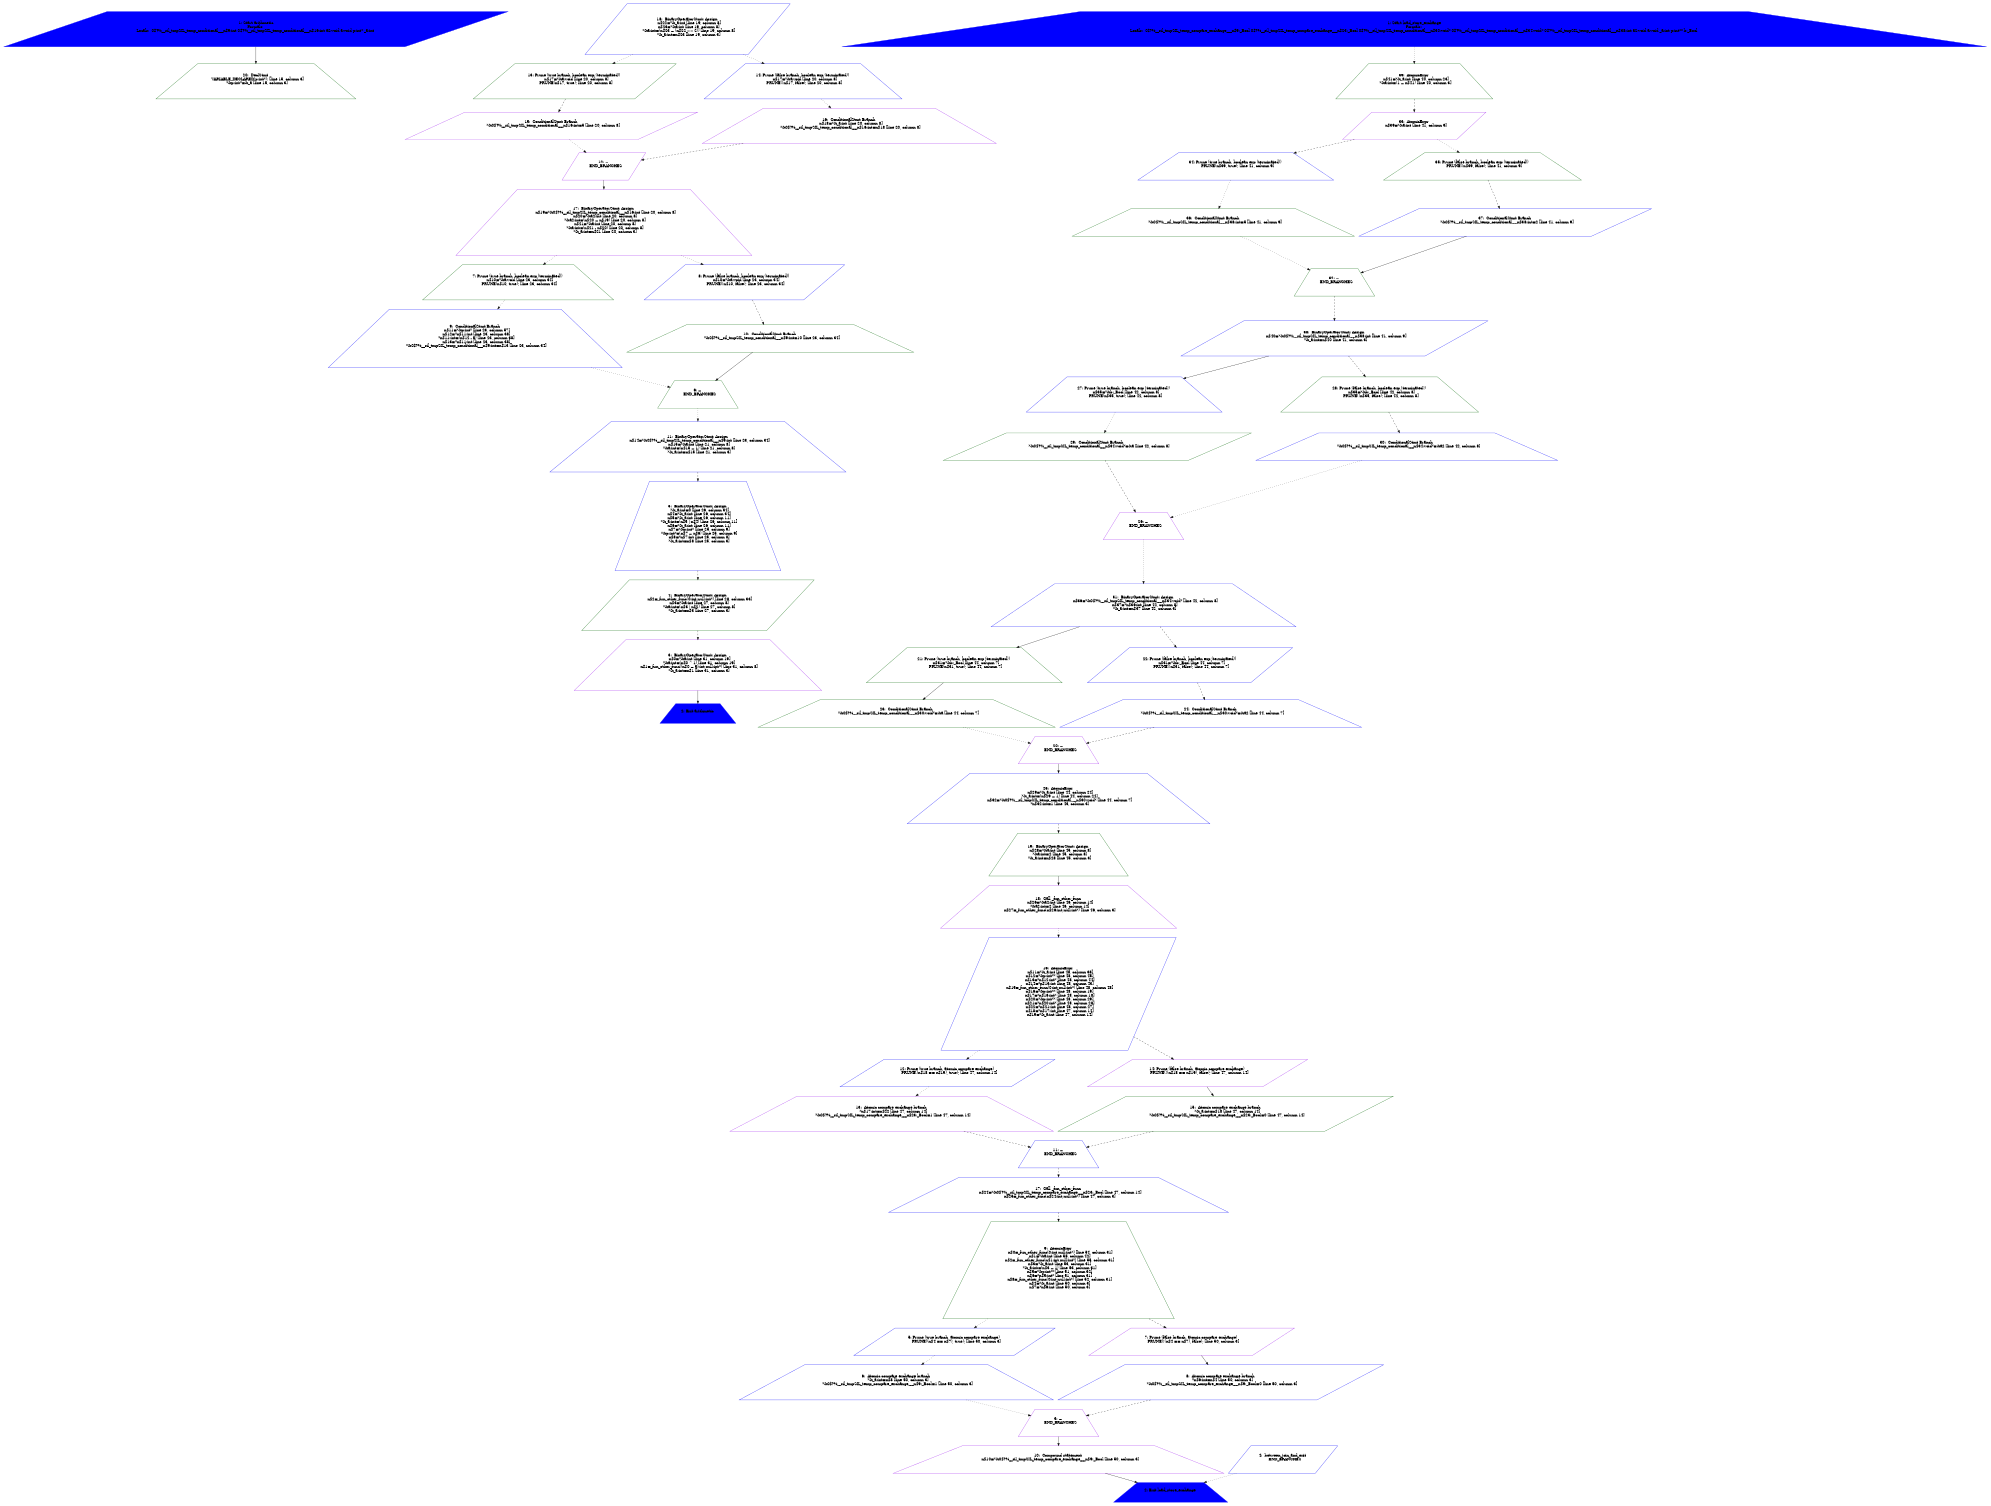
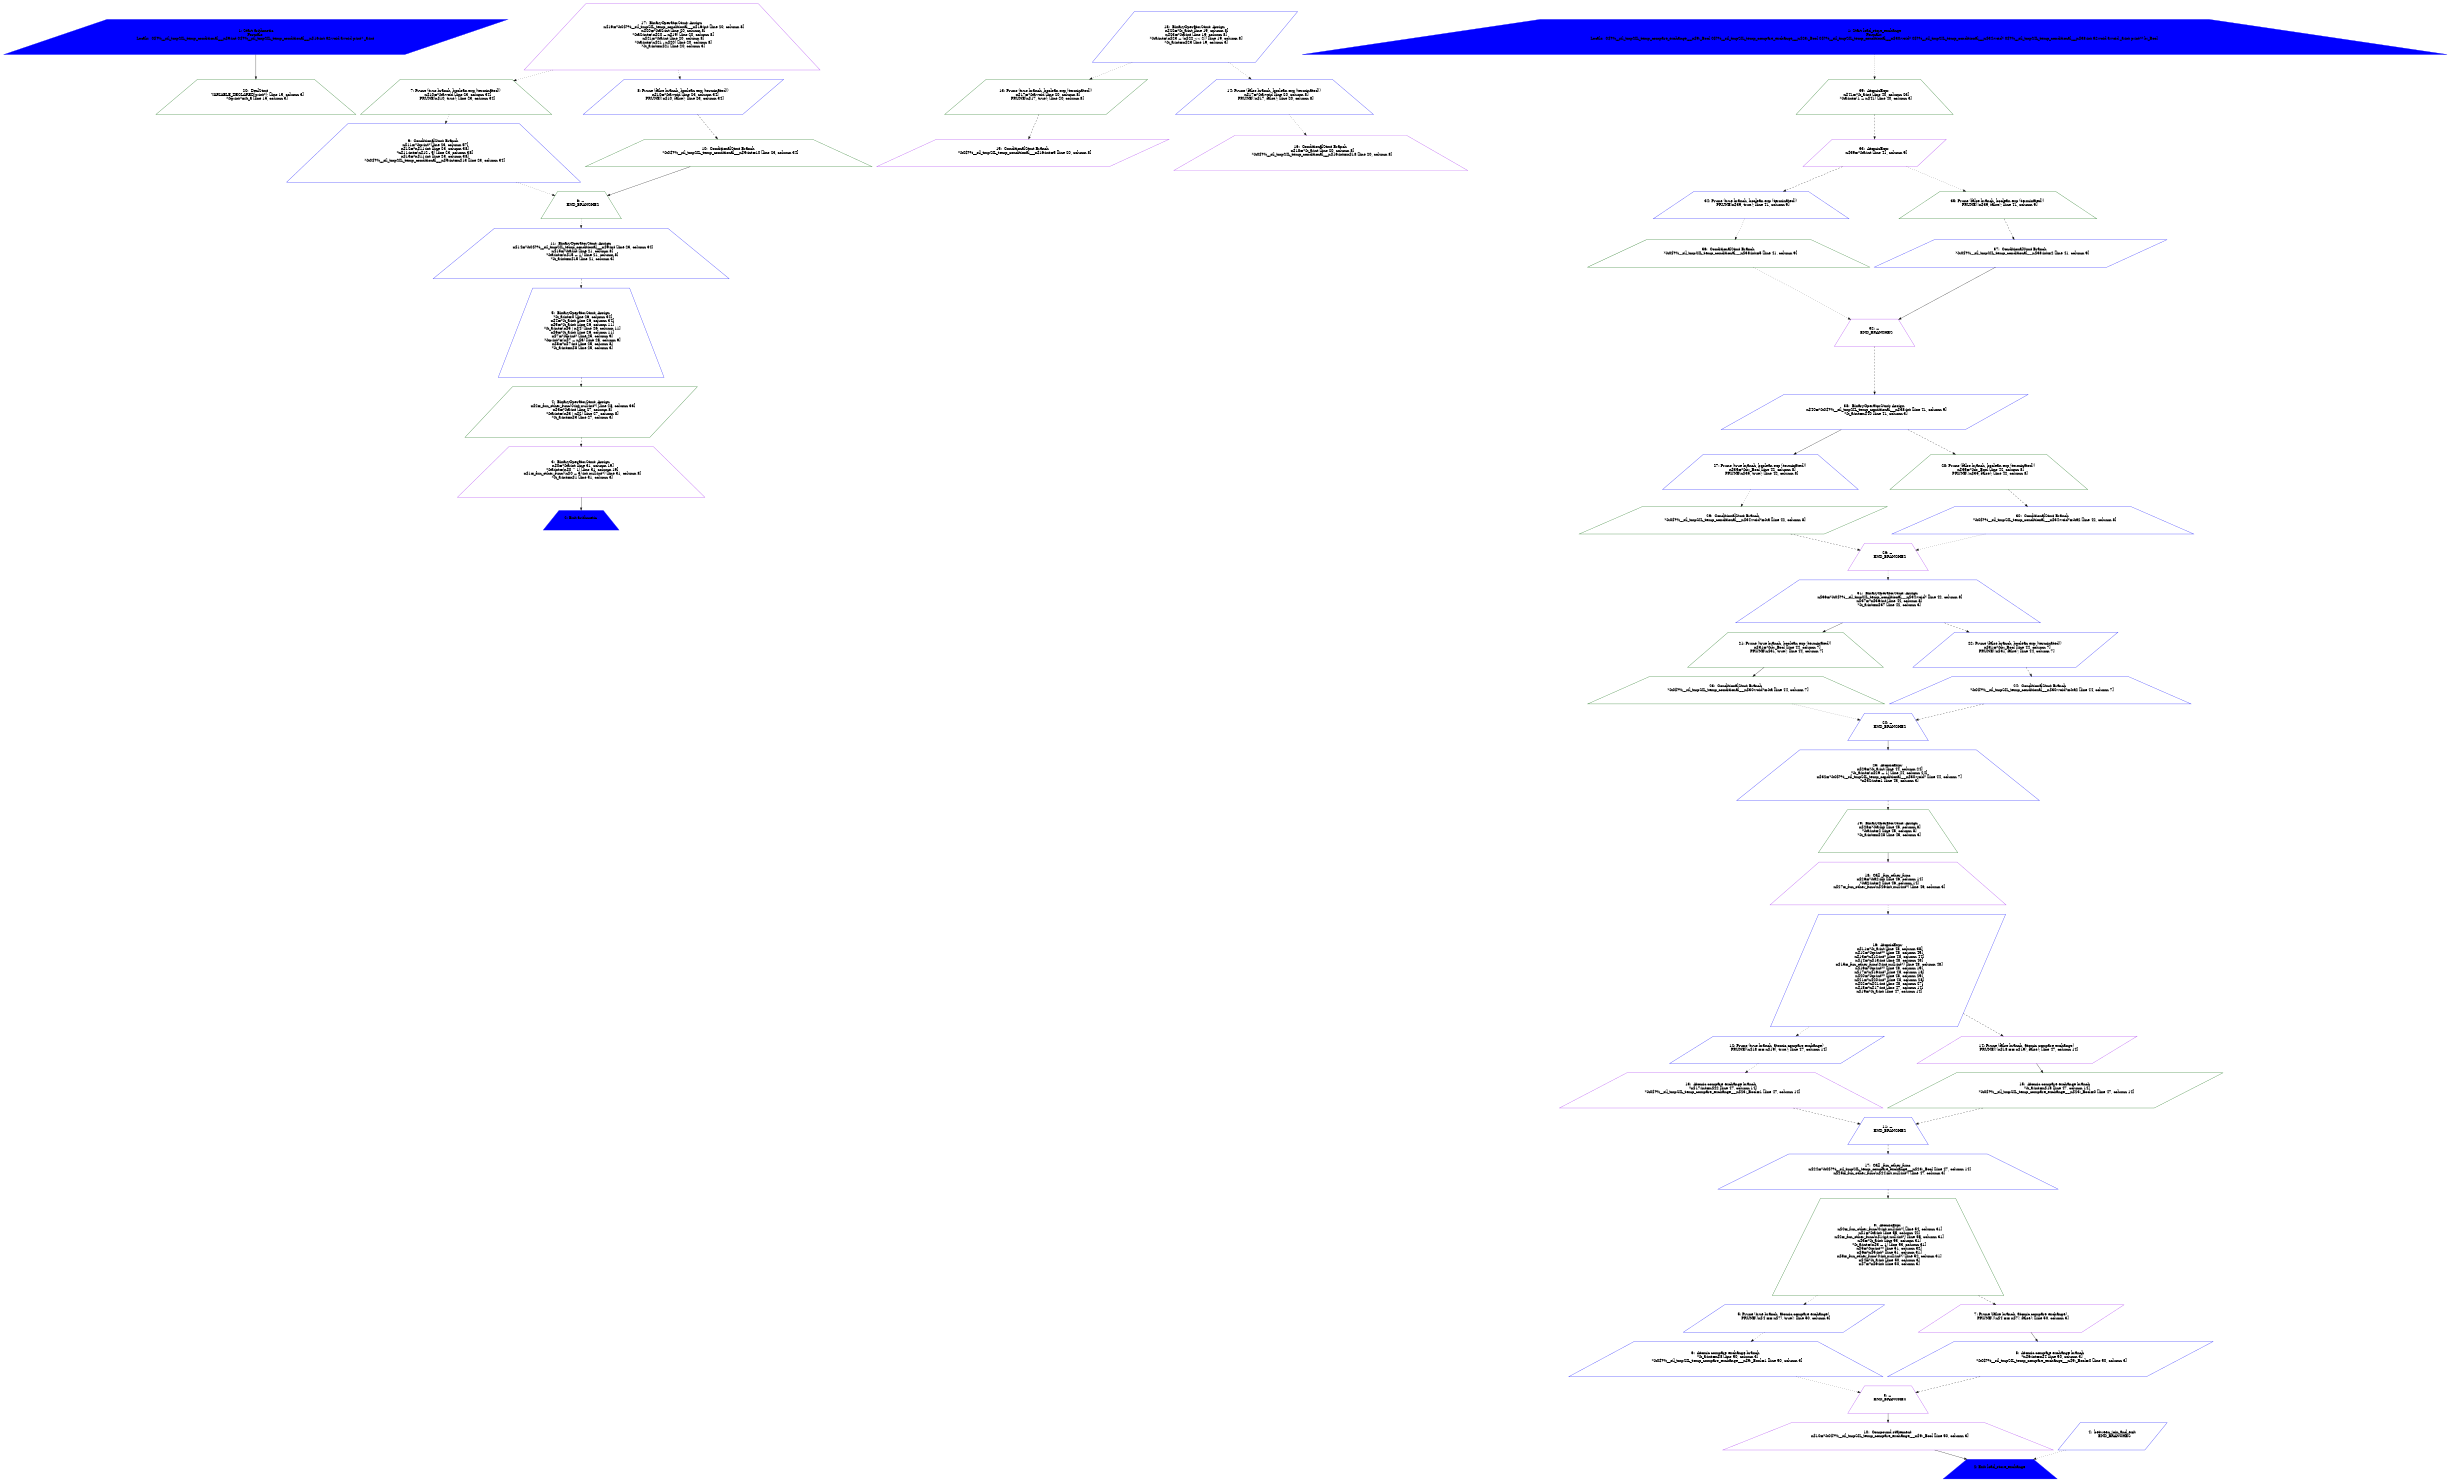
node "12: + END_BRANCHES": removed
node "32: + END_BRANCHES": color darkgreen -> purple
node "20: + END_BRANCHES": color purple -> blue
